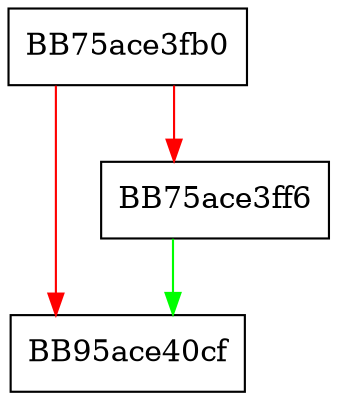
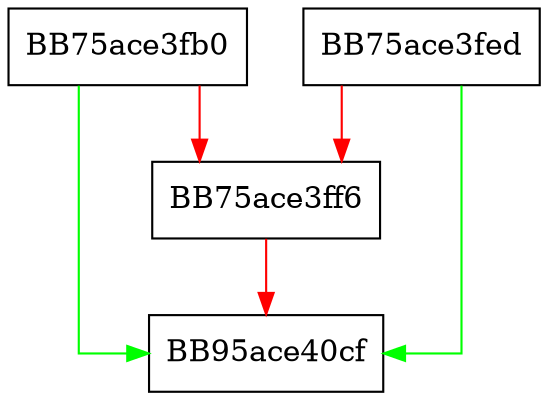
node "BB75ace3fed": added
edge "BB75ace3fb0" -> "BB95ace40cf": color red -> green
edge "BB75ace3ff6" -> "BB95ace40cf": color green -> red
